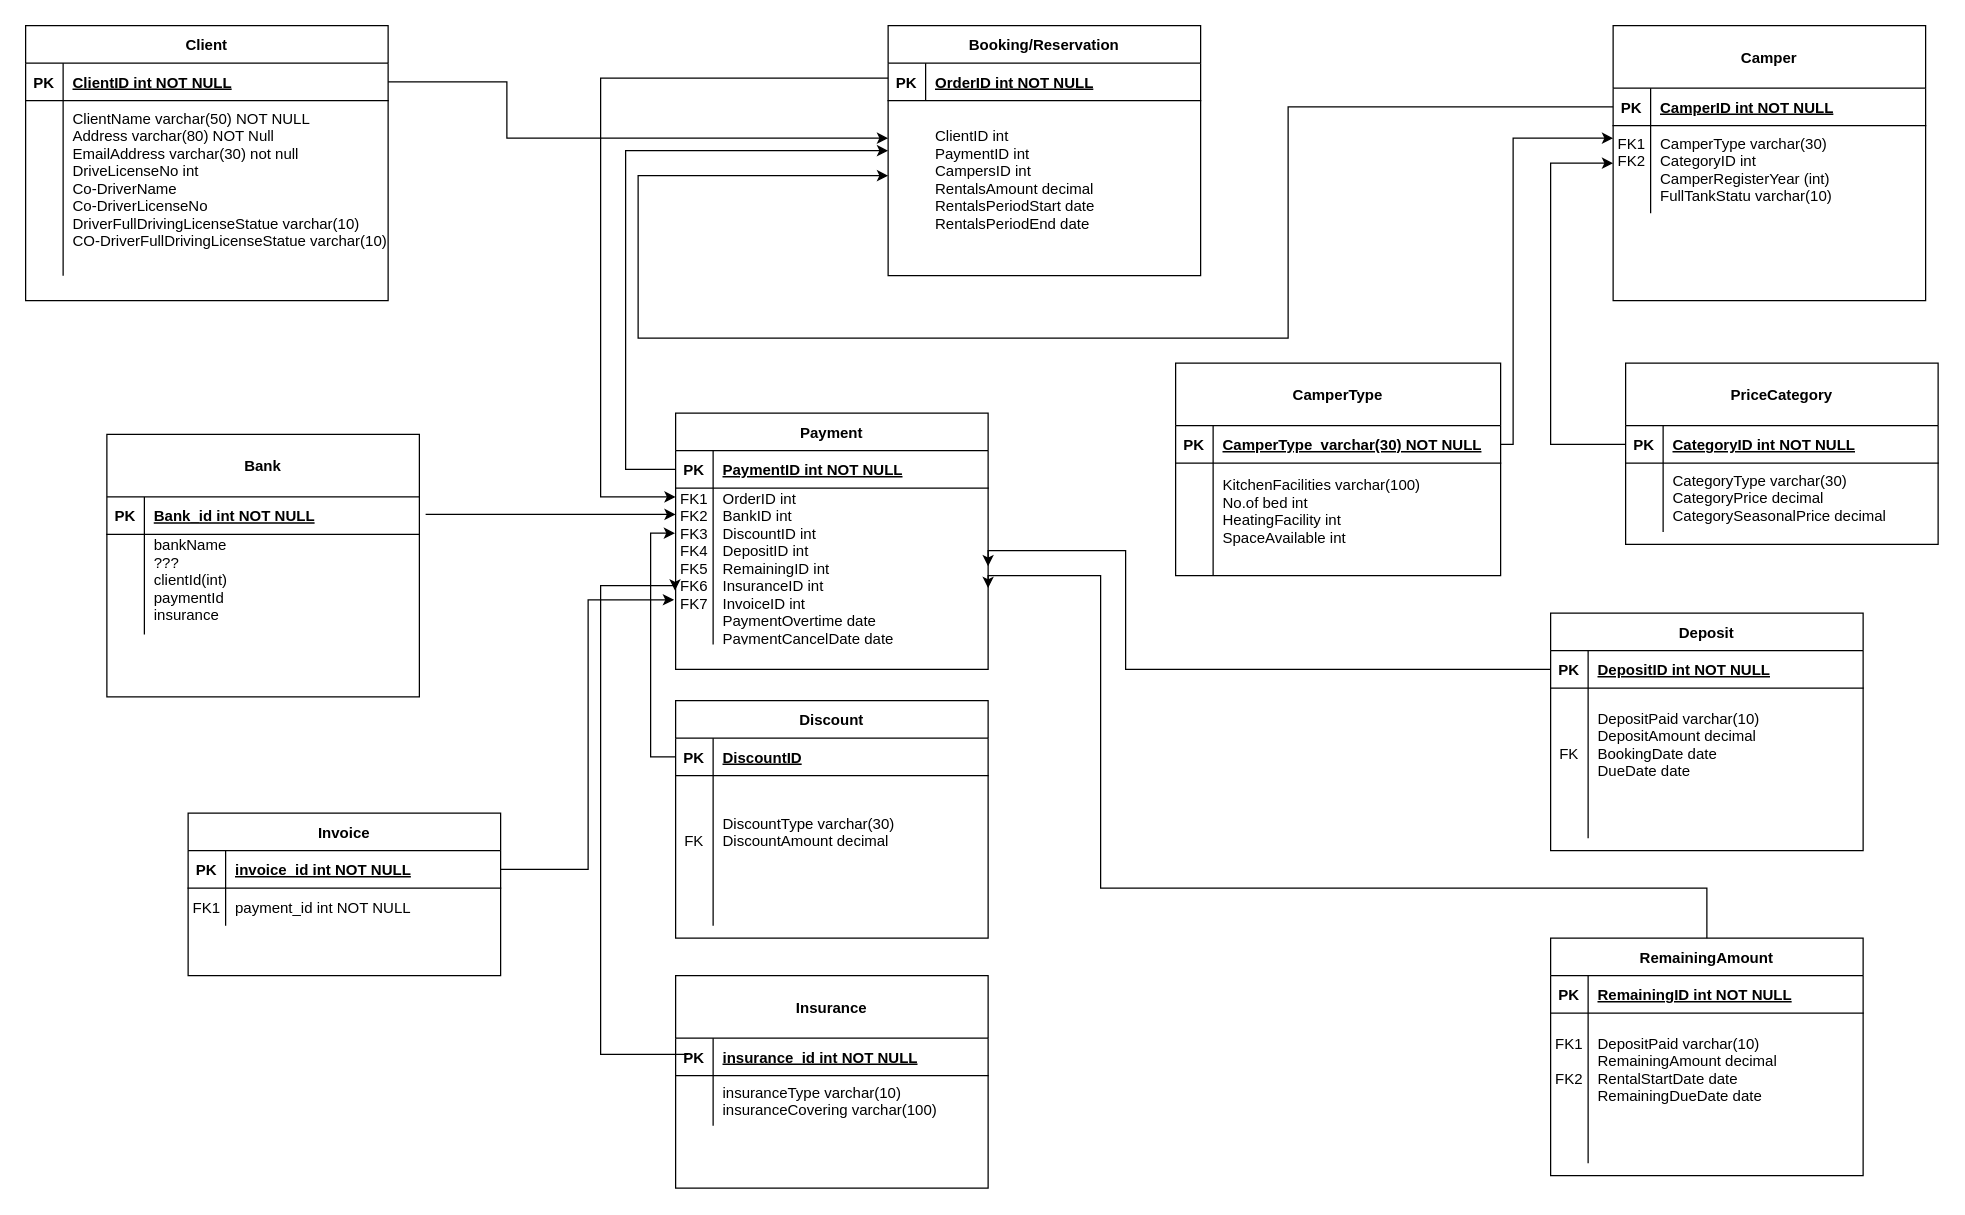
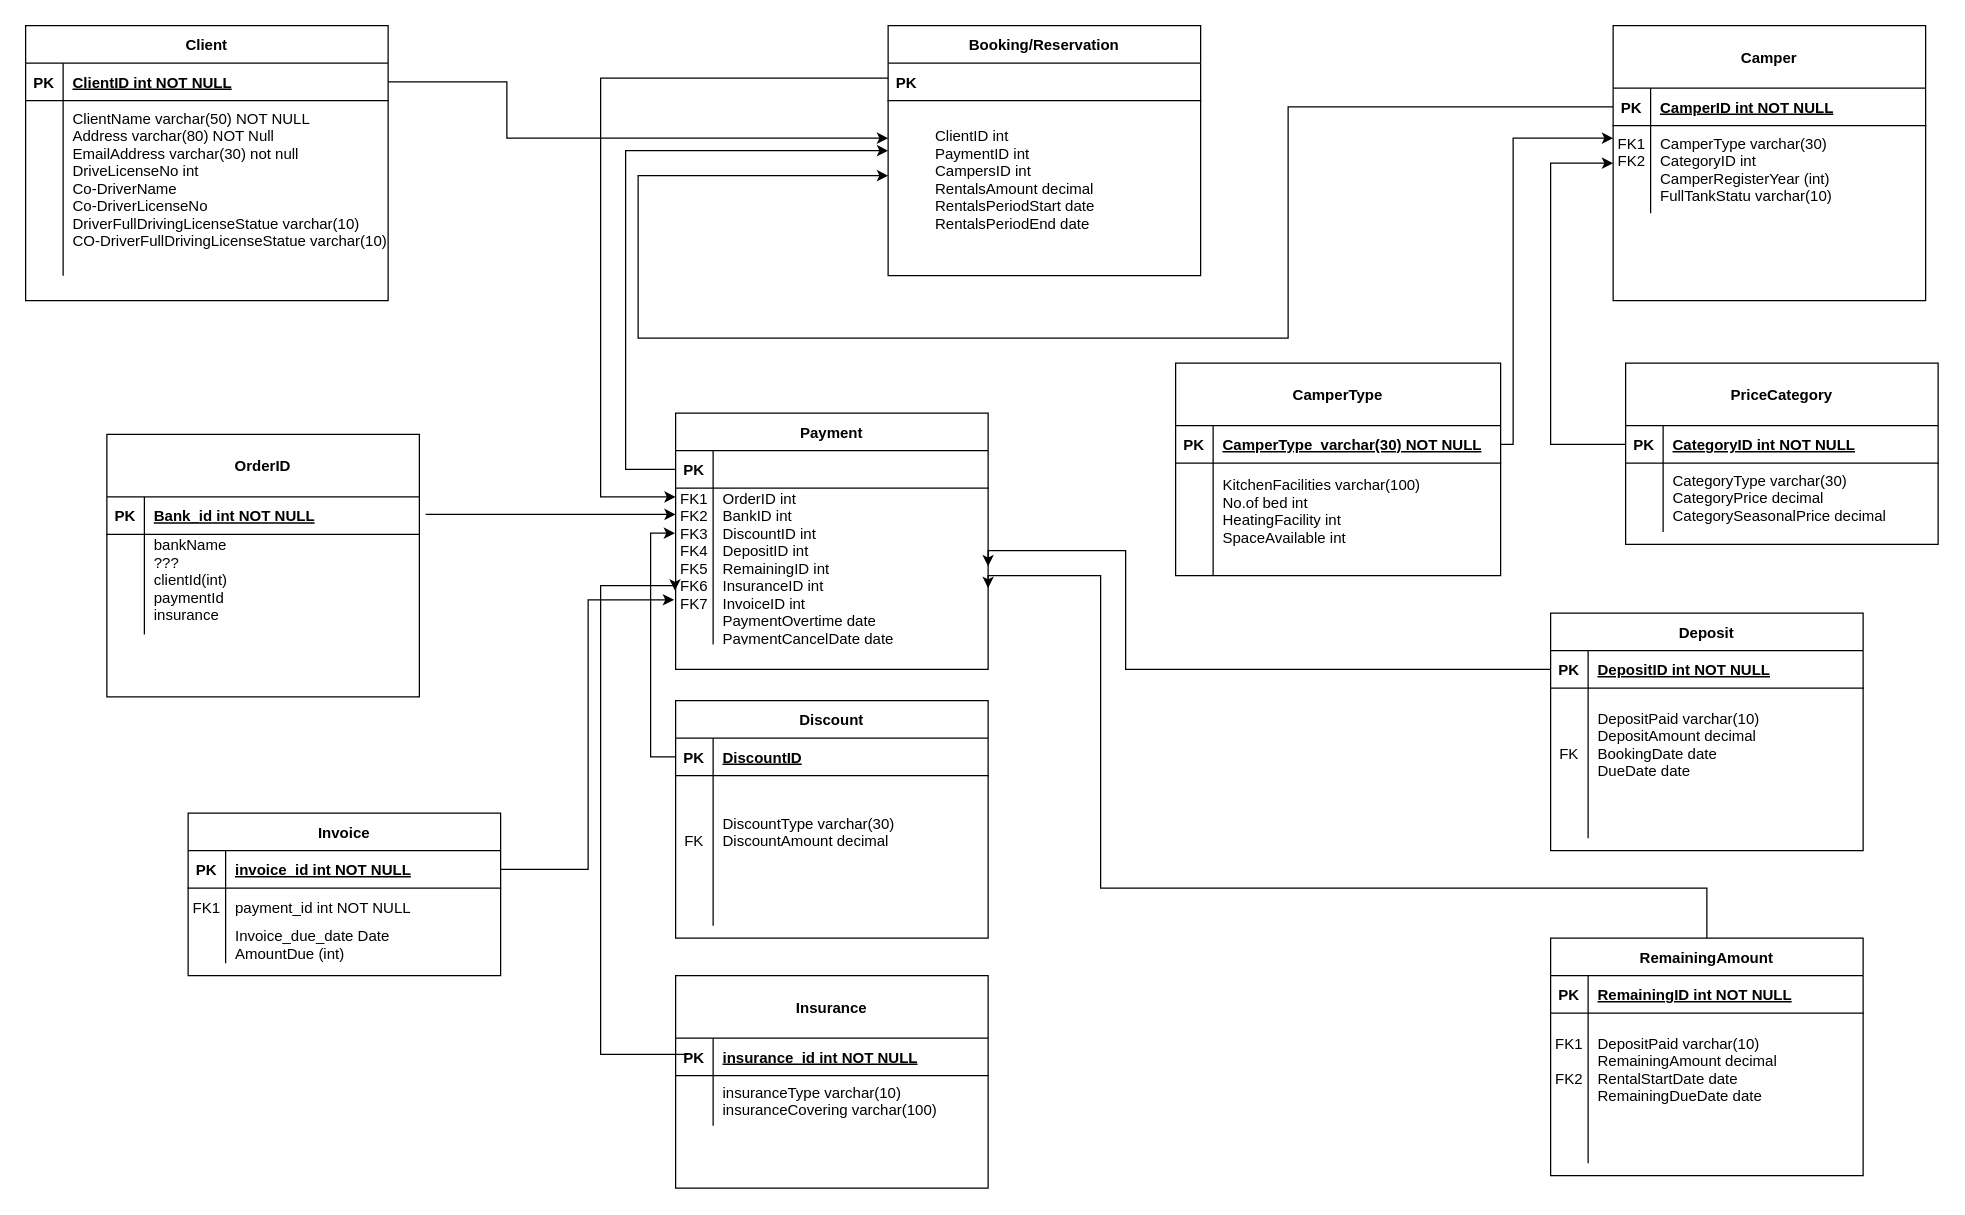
node "OrderID int NOT NULL": removed
node "Bank": label "Bank" -> "OrderID"
node "PaymentID int NOT NULL": removed
node "Invoice_due_date Date AmountDue (int)": added
